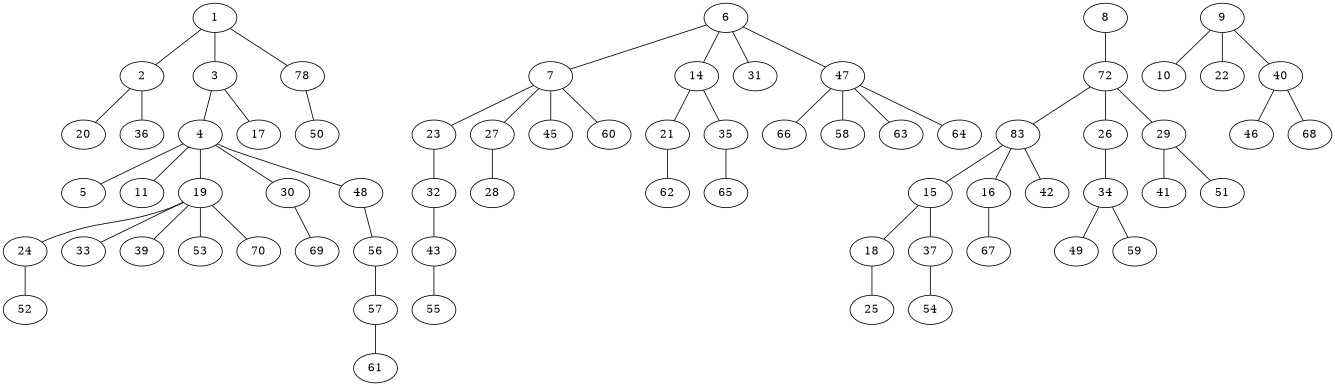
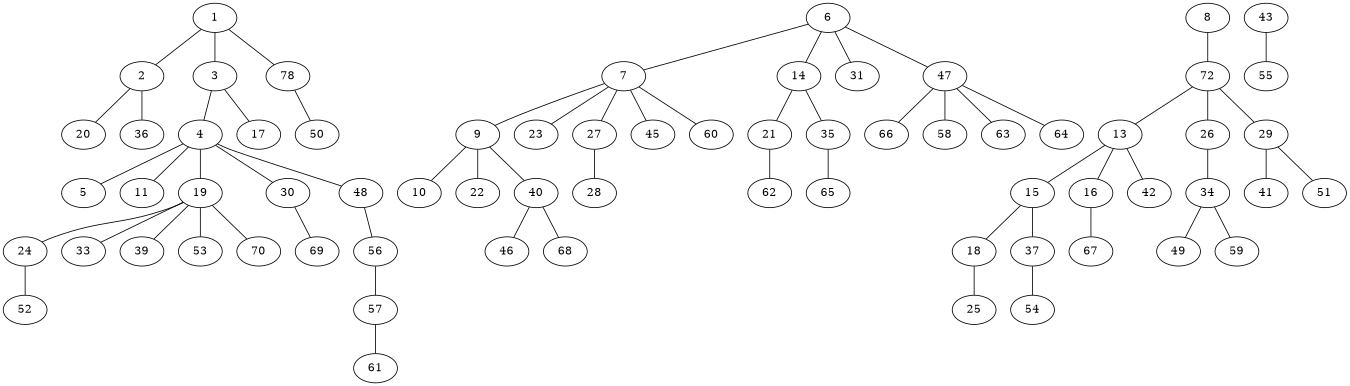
edge "7" -- "9": added
node "83": label "83" -> "13"
node "32": removed
